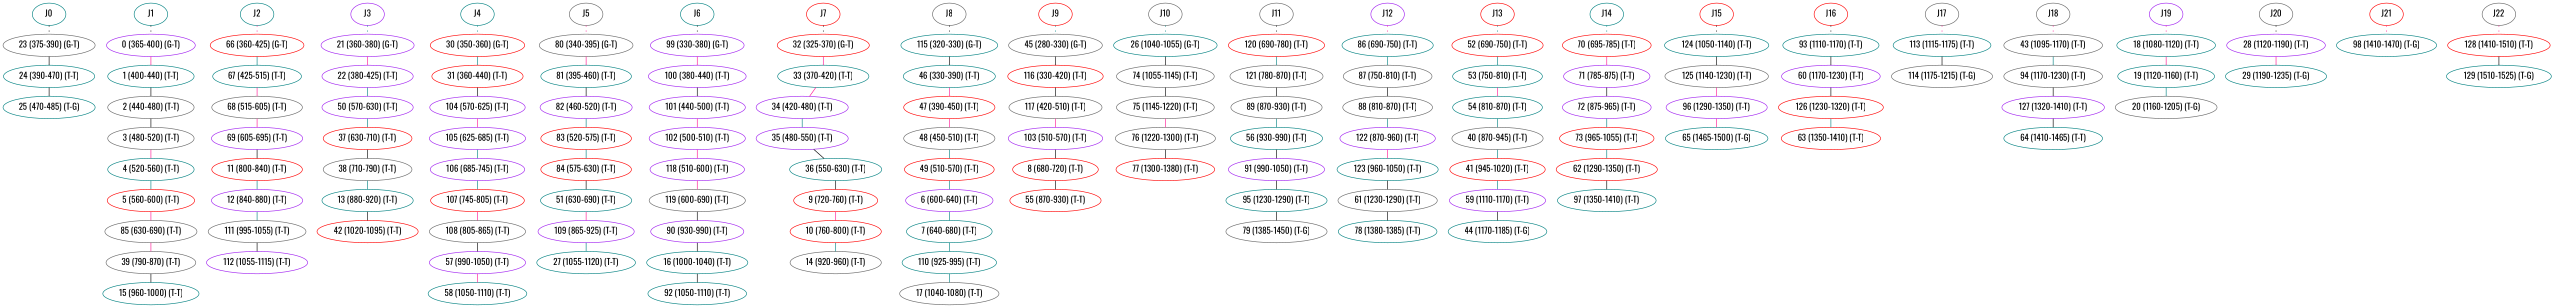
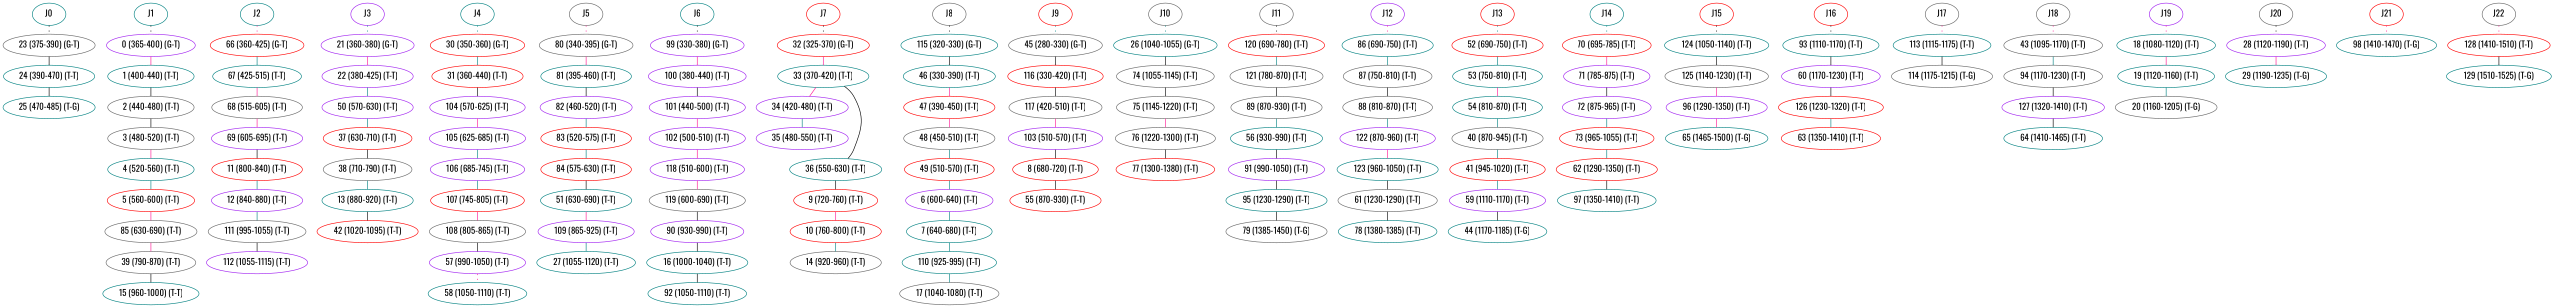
edge "35 (480-550) (T-T)" -- "36 (550-630) (T-T)": now "33 (370-420) (T-T)" -- "36 (550-630) (T-T)"
edge "57 (990-1050) (T-T)" -- "58 (1050-1110) (T-T)": style solid -> dotted
